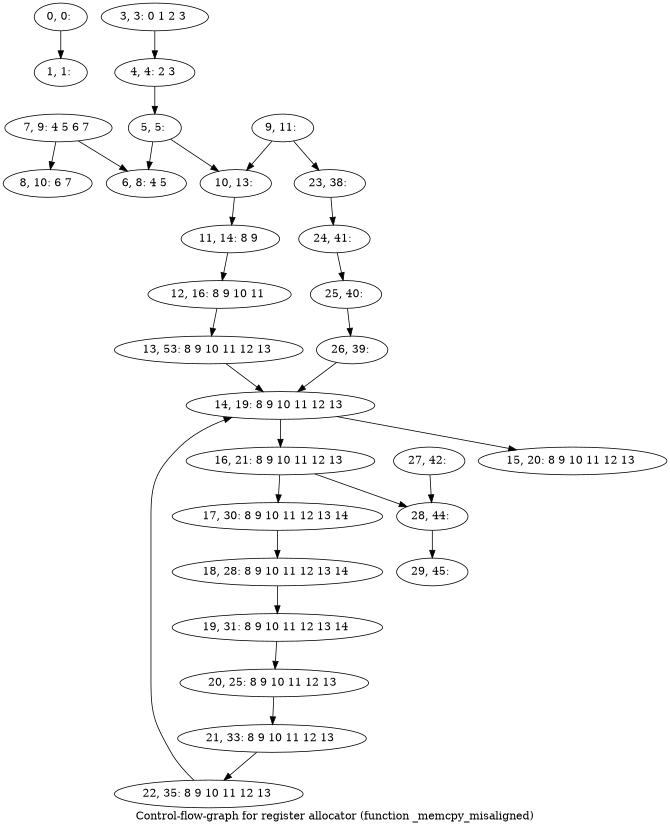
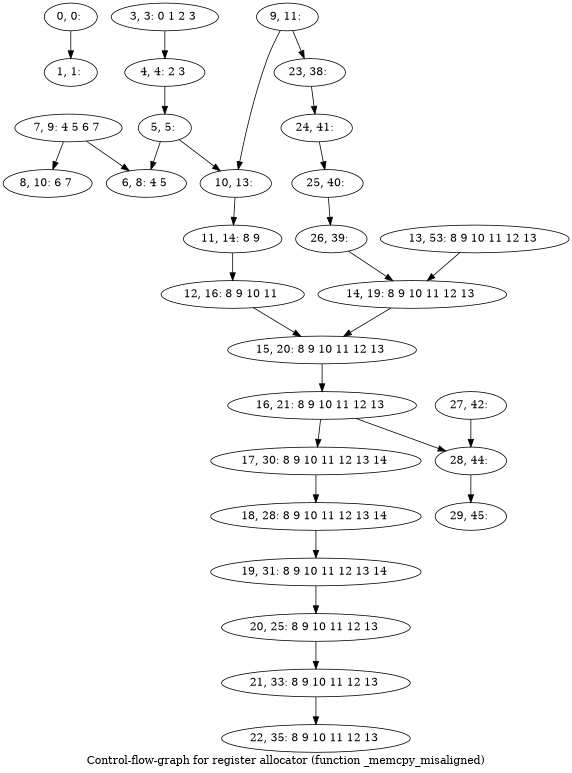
edge "12, 16: 8 9 10 11" -> "13, 53: 8 9 10 11 12 13": now "12, 16: 8 9 10 11" -> "15, 20: 8 9 10 11 12 13"
edge "14, 19: 8 9 10 11 12 13" -> "16, 21: 8 9 10 11 12 13": now "15, 20: 8 9 10 11 12 13" -> "16, 21: 8 9 10 11 12 13"
edge "22, 35: 8 9 10 11 12 13" -> "14, 19: 8 9 10 11 12 13": removed
